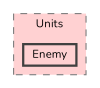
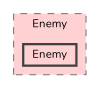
cluster "Units": label "Units" -> "Enemy"
